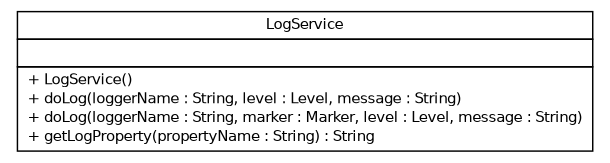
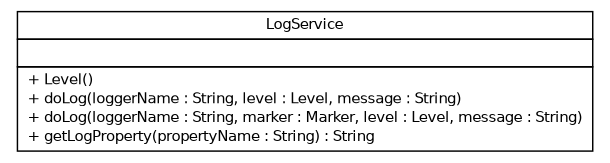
node "LogService": text "+ LogService()" -> "+ Level()"
